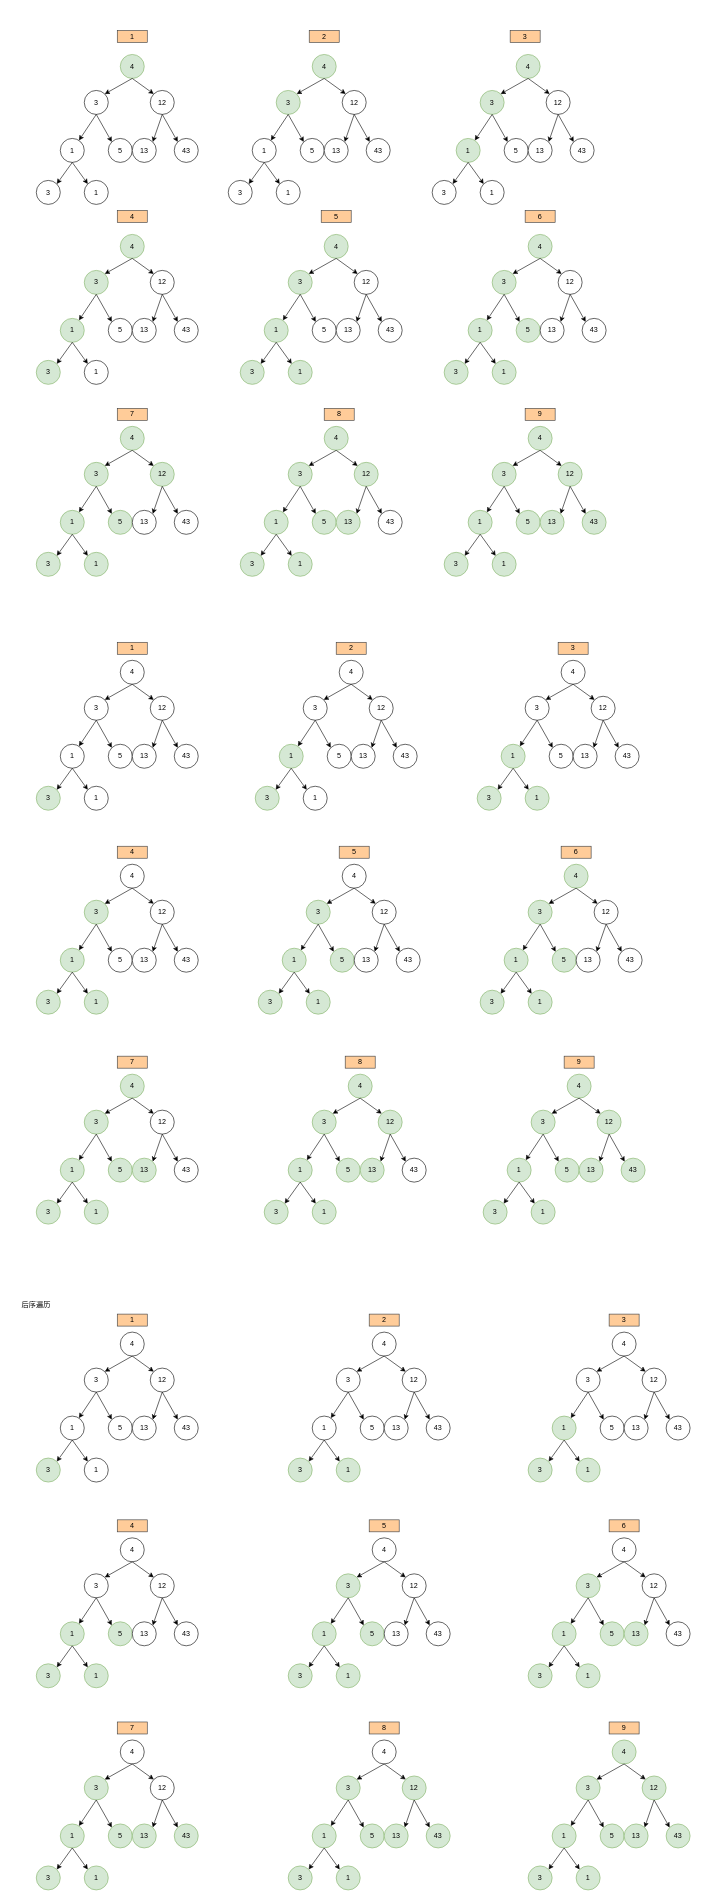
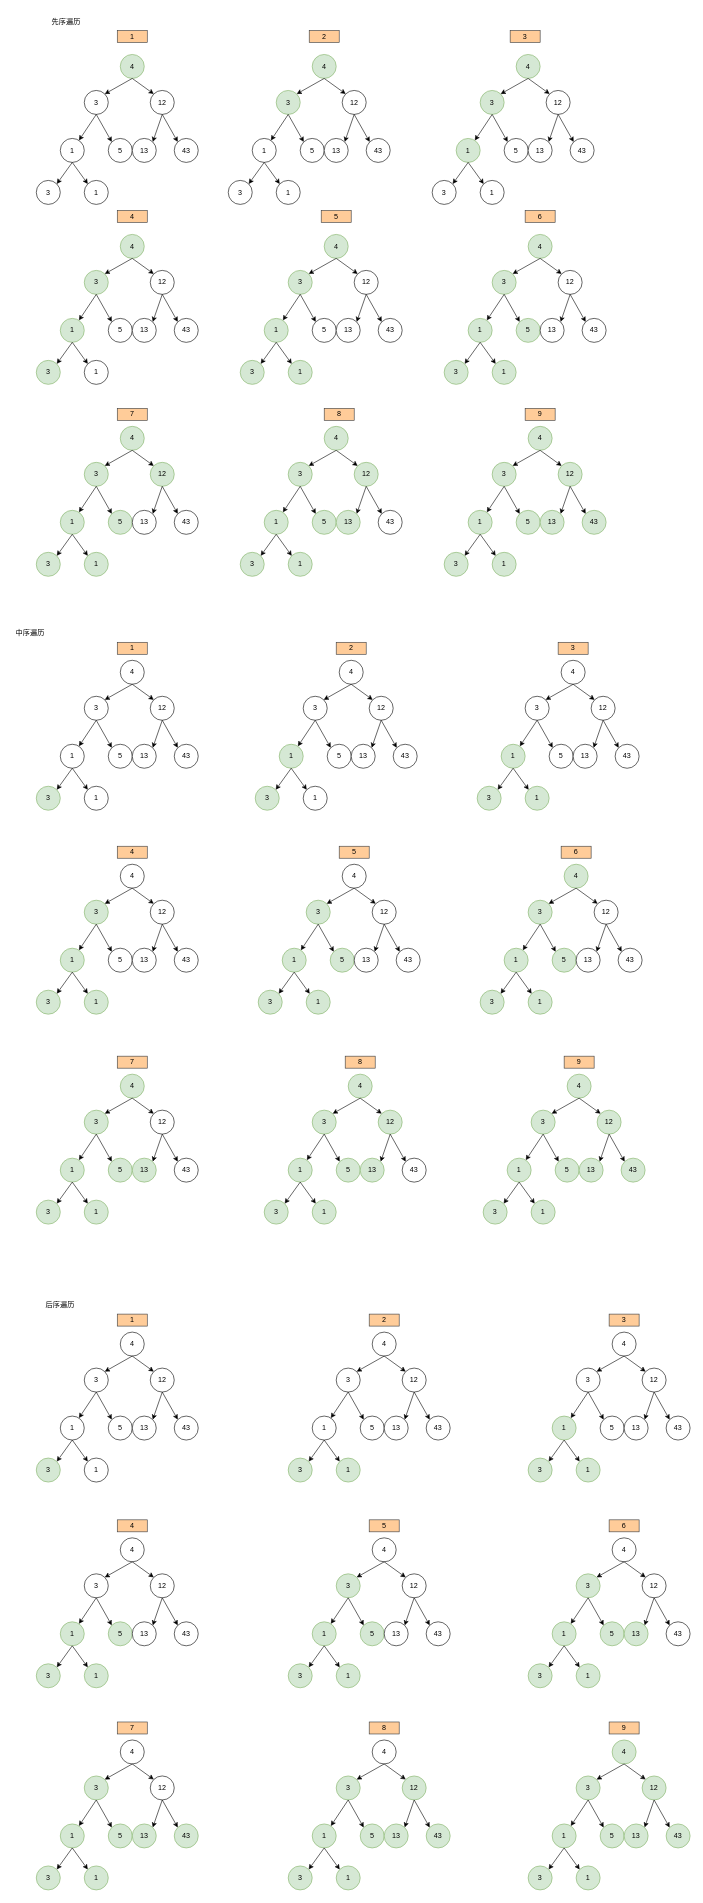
node "先序遍历": added
node "中序遍历": added
node "后序遍历": moved (36, 1305) -> (60, 1305)
